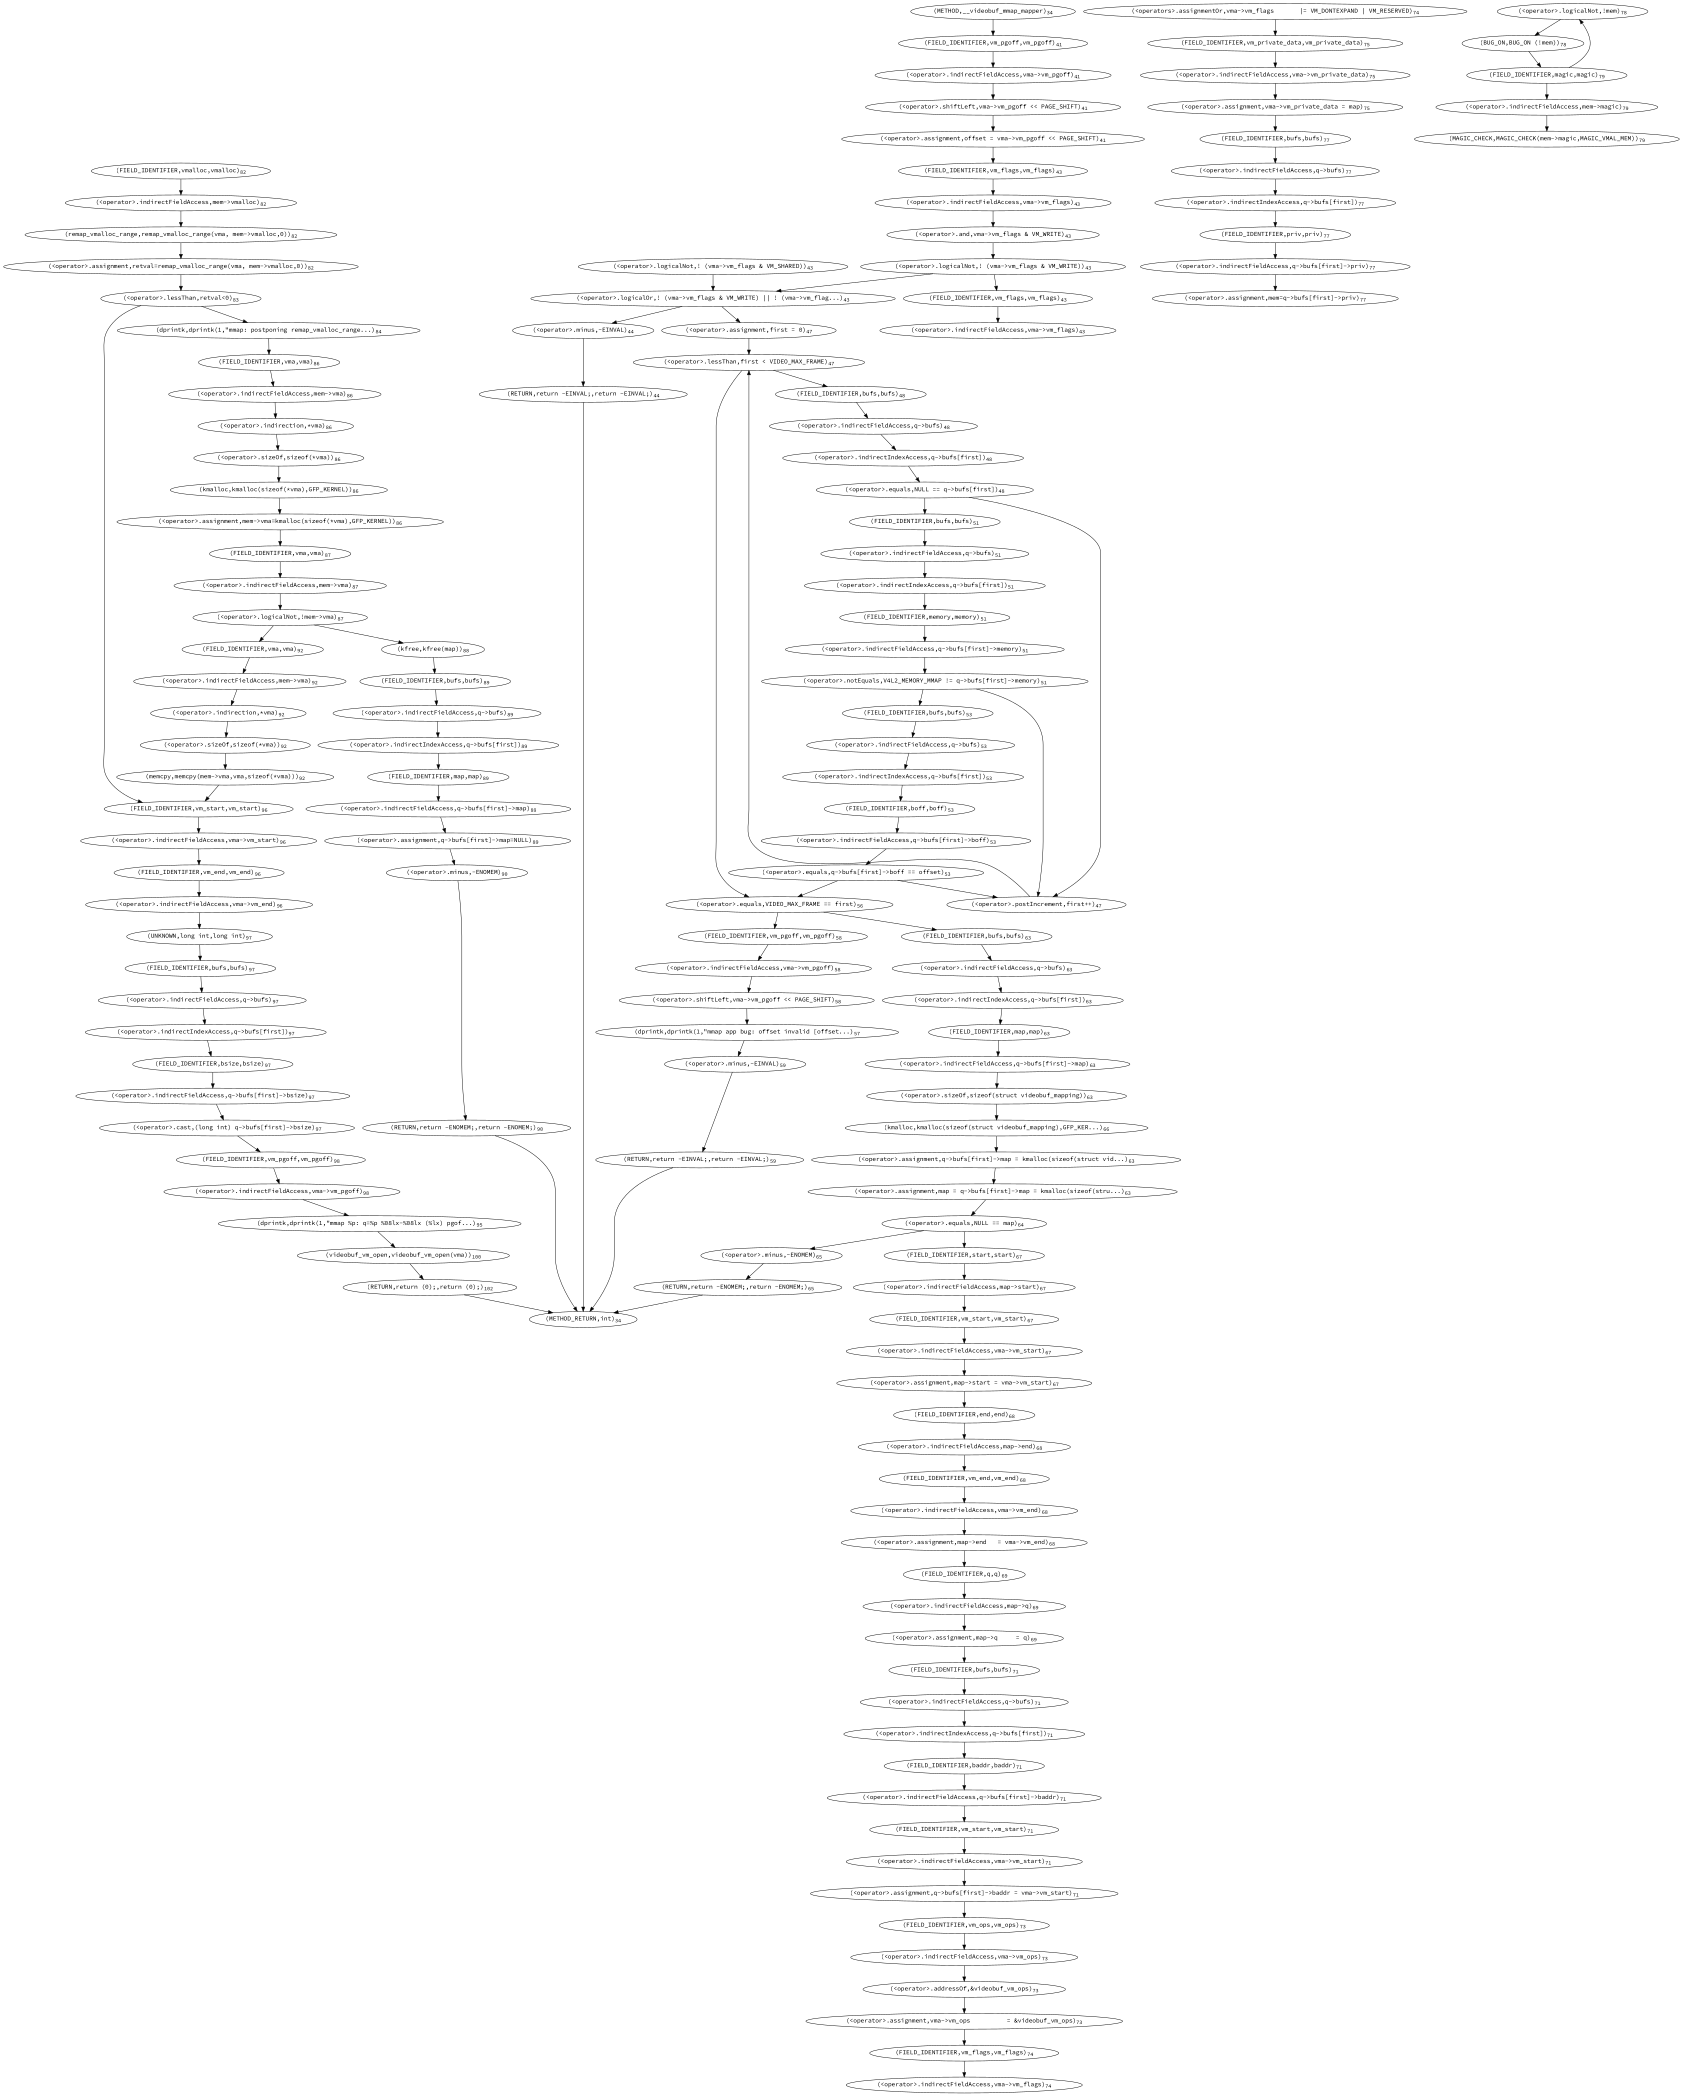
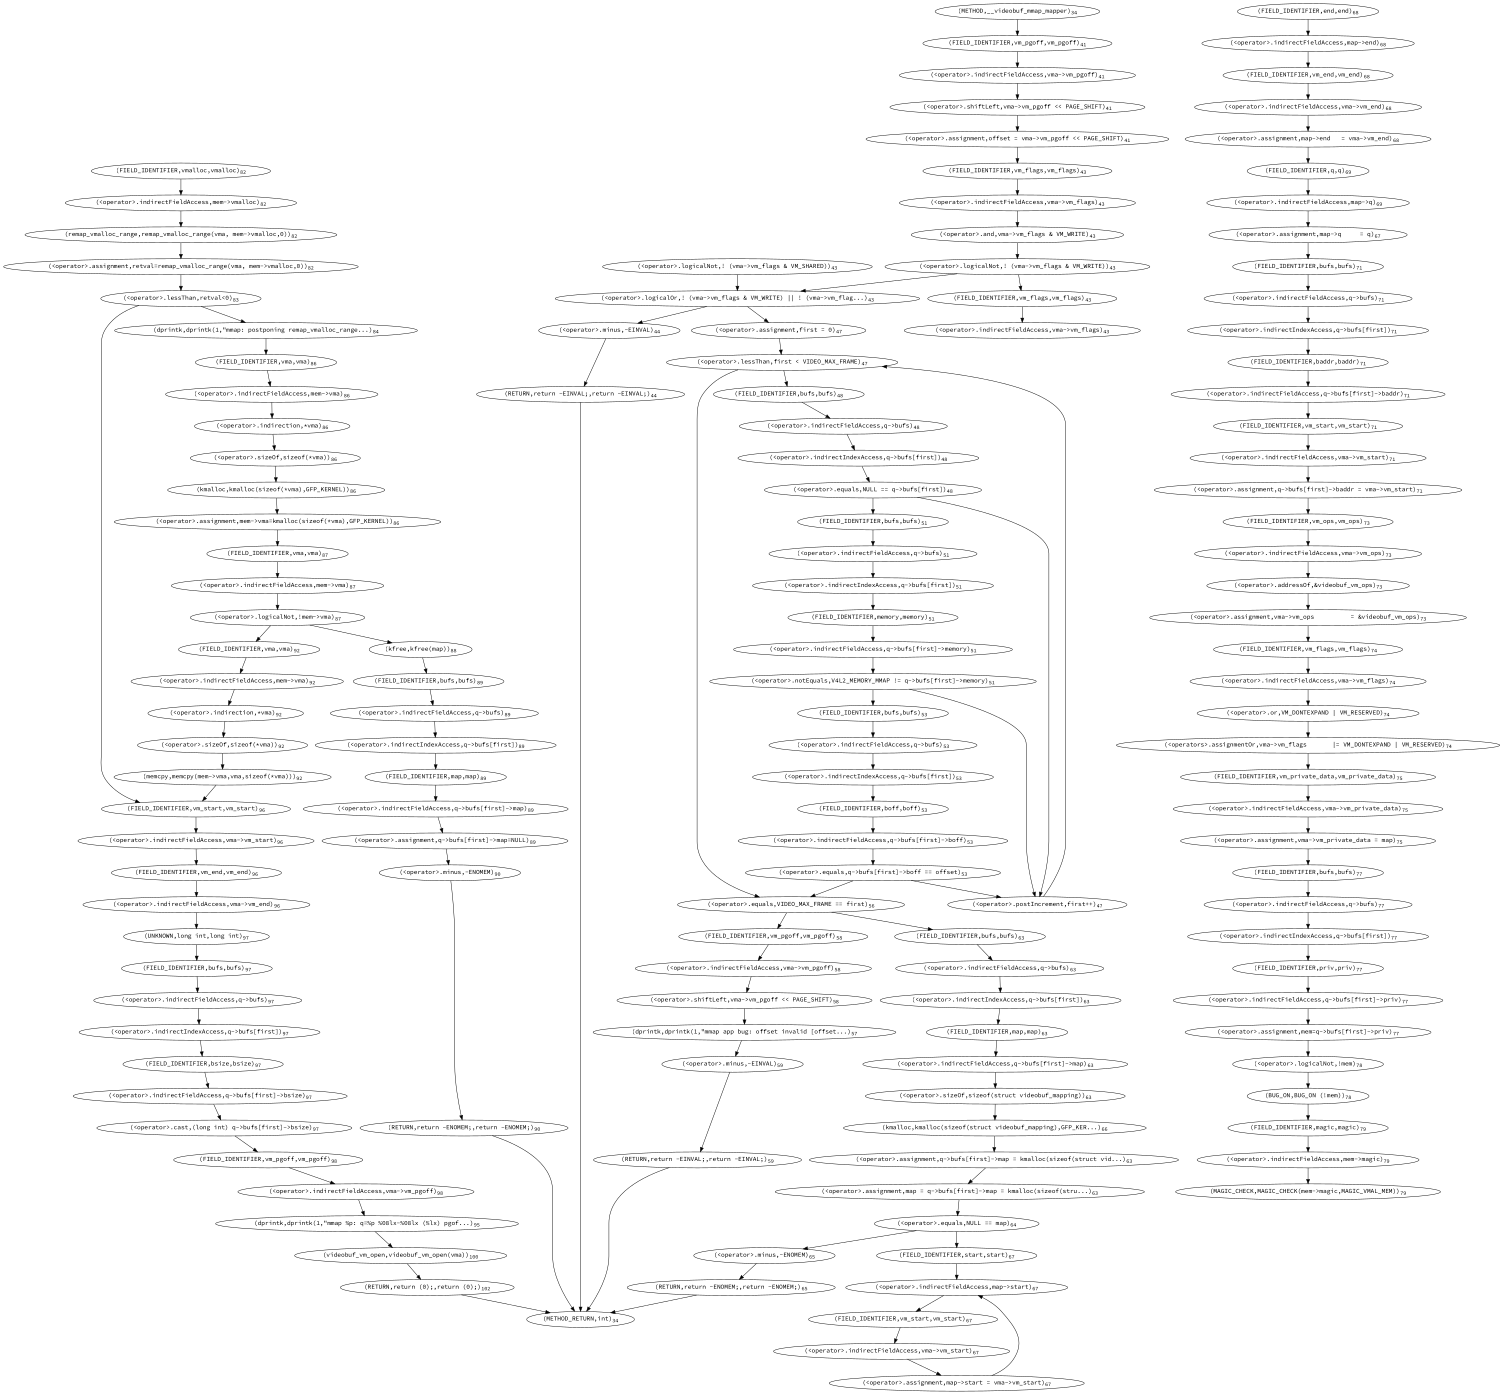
edge "(FIELD_IDENTIFIER,magic,magic)" -> "(<operator>.logicalNot,!mem)": now "(<operator>.assignment,mem=q->bufs[first]->priv)" -> "(<operator>.logicalNot,!mem)"
node "(<operator>.or,VM_DONTEXPAND | VM_RESERVED)": added
edge "(<operator>.assignment,map->start = vma->vm_start)" -> "(FIELD_IDENTIFIER,end,end)": now "(<operator>.assignment,map->start = vma->vm_start)" -> "(<operator>.indirectFieldAccess,map->start)"
node "(<operator>.assignment,map->q     = q)": text "69" -> "67"
